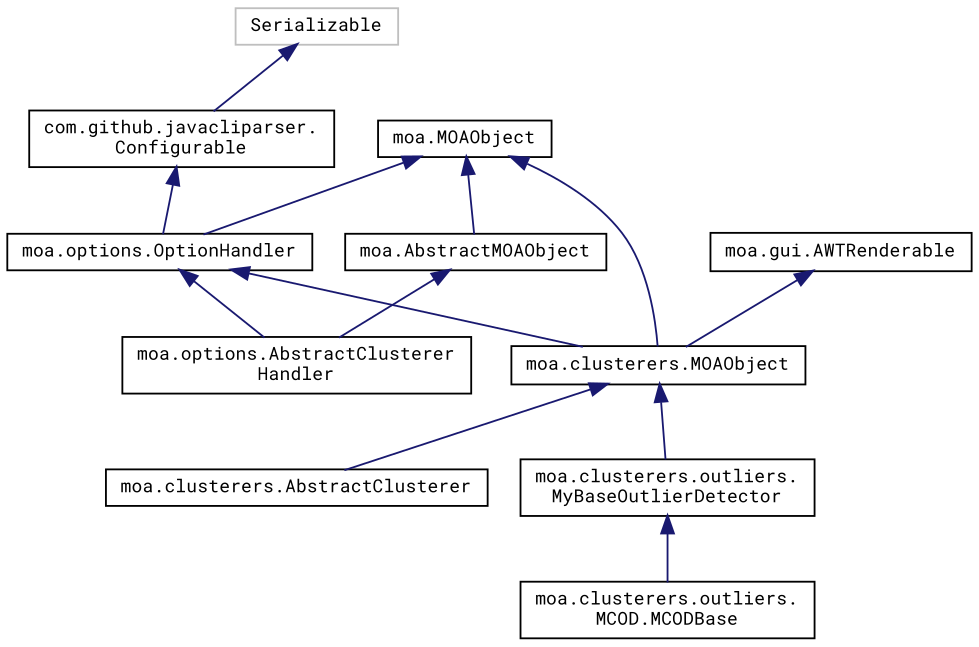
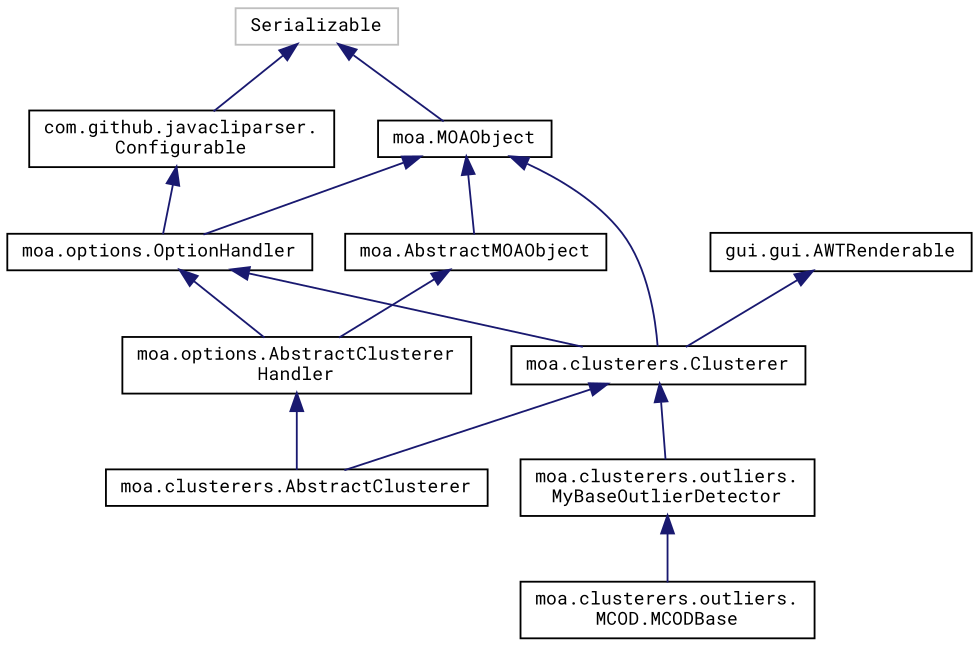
edge "moa.MOAObject" -> "Serializable": added
node "moa.gui.AWTRenderable": label "moa.gui.AWTRenderable" -> "gui.gui.AWTRenderable"
node "moa.clusterers.MOAObject": label "moa.clusterers.MOAObject" -> "moa.clusterers.Clusterer"
edge "moa.clusterers.AbstractClusterer" -> "moa.options.AbstractClusterer Handler": added
